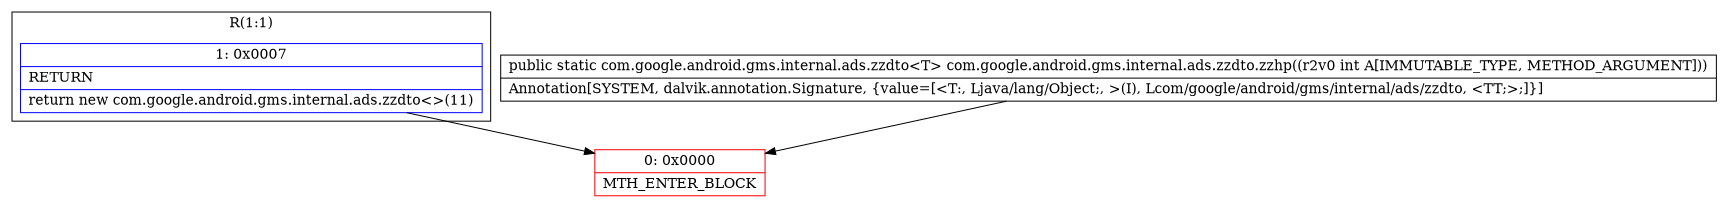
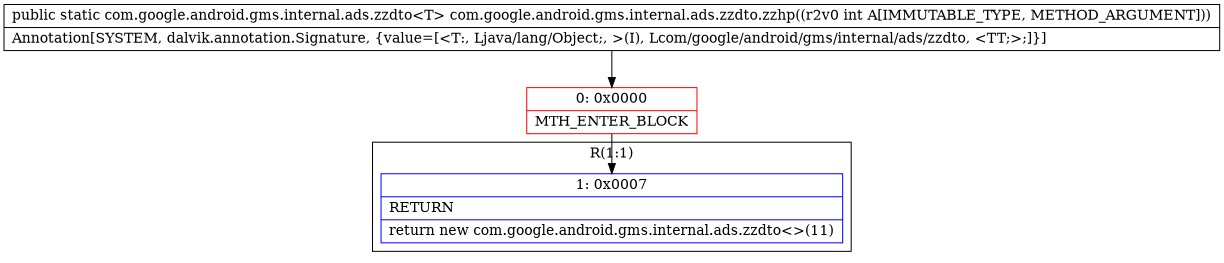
edge "1: 0x0007" -> "0: 0x0000": reversed
